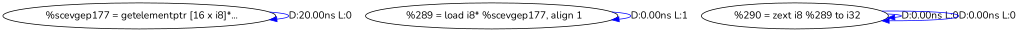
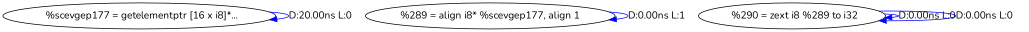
node "%289 = load i8* %scevgep177, align 1": label "%289 = load i8* %scevgep177, align 1" -> "%289 = align i8* %scevgep177, align 1"
